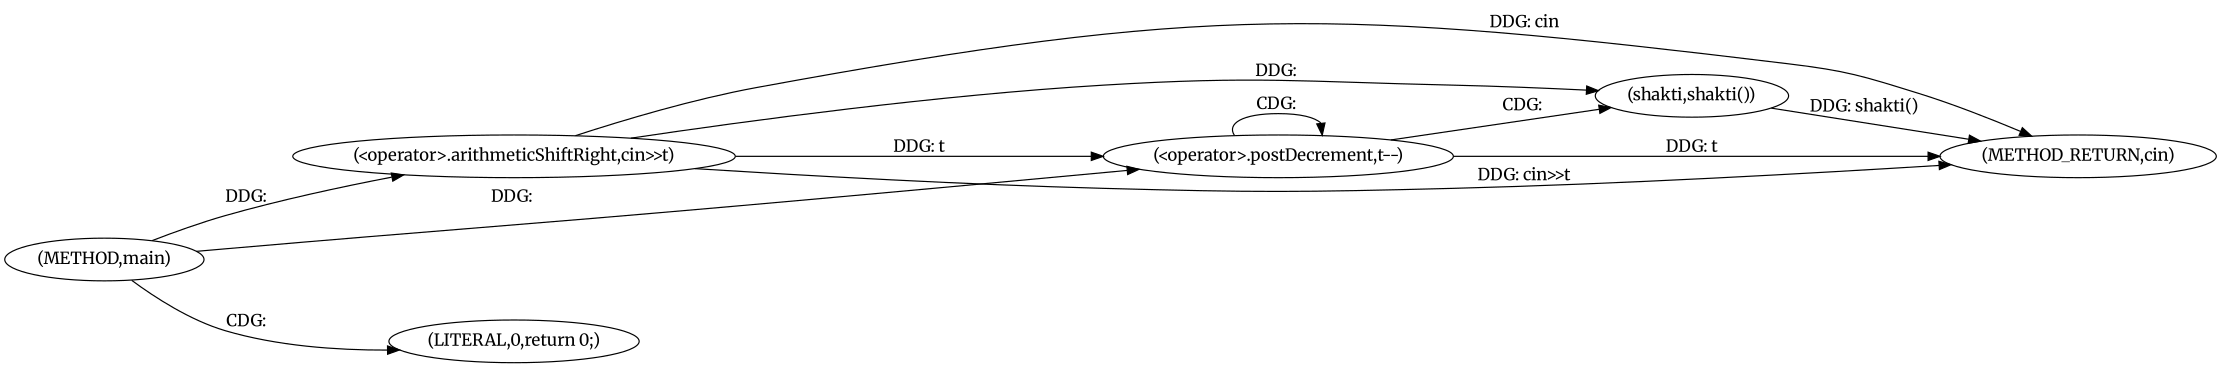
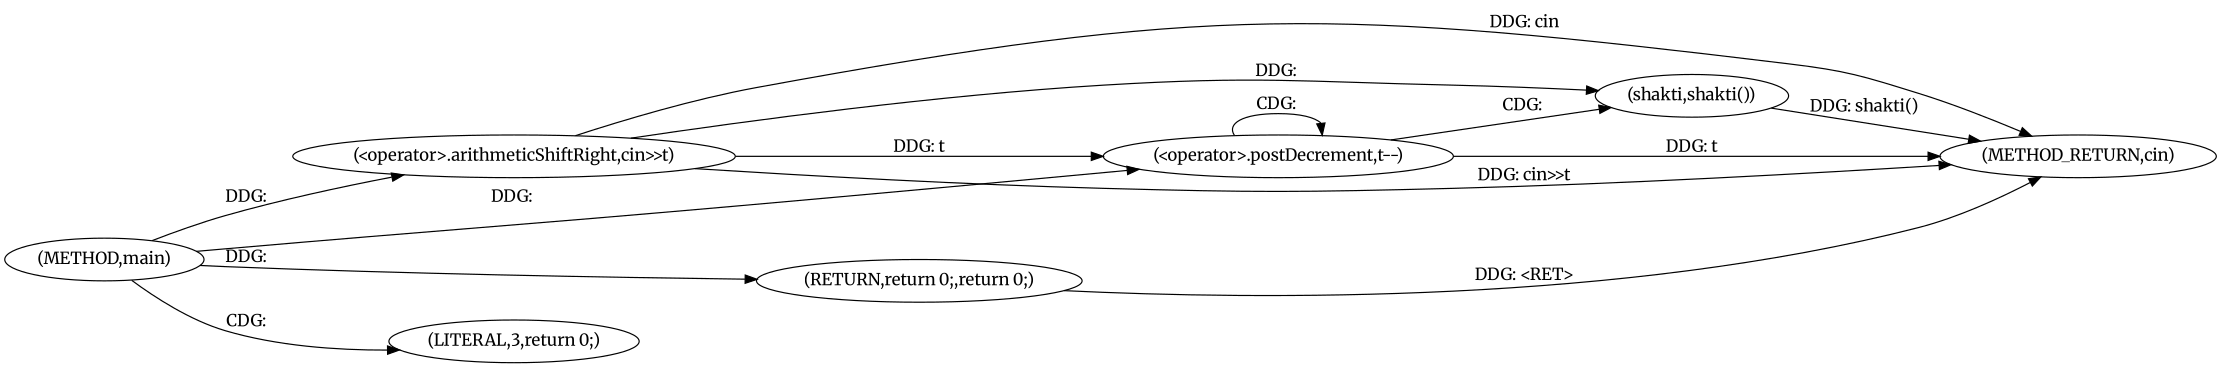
node "(RETURN,return 0;,return 0;)": added
node "(LITERAL,0,return 0;)": label "(LITERAL,0,return 0;)" -> "(LITERAL,3,return 0;)"
